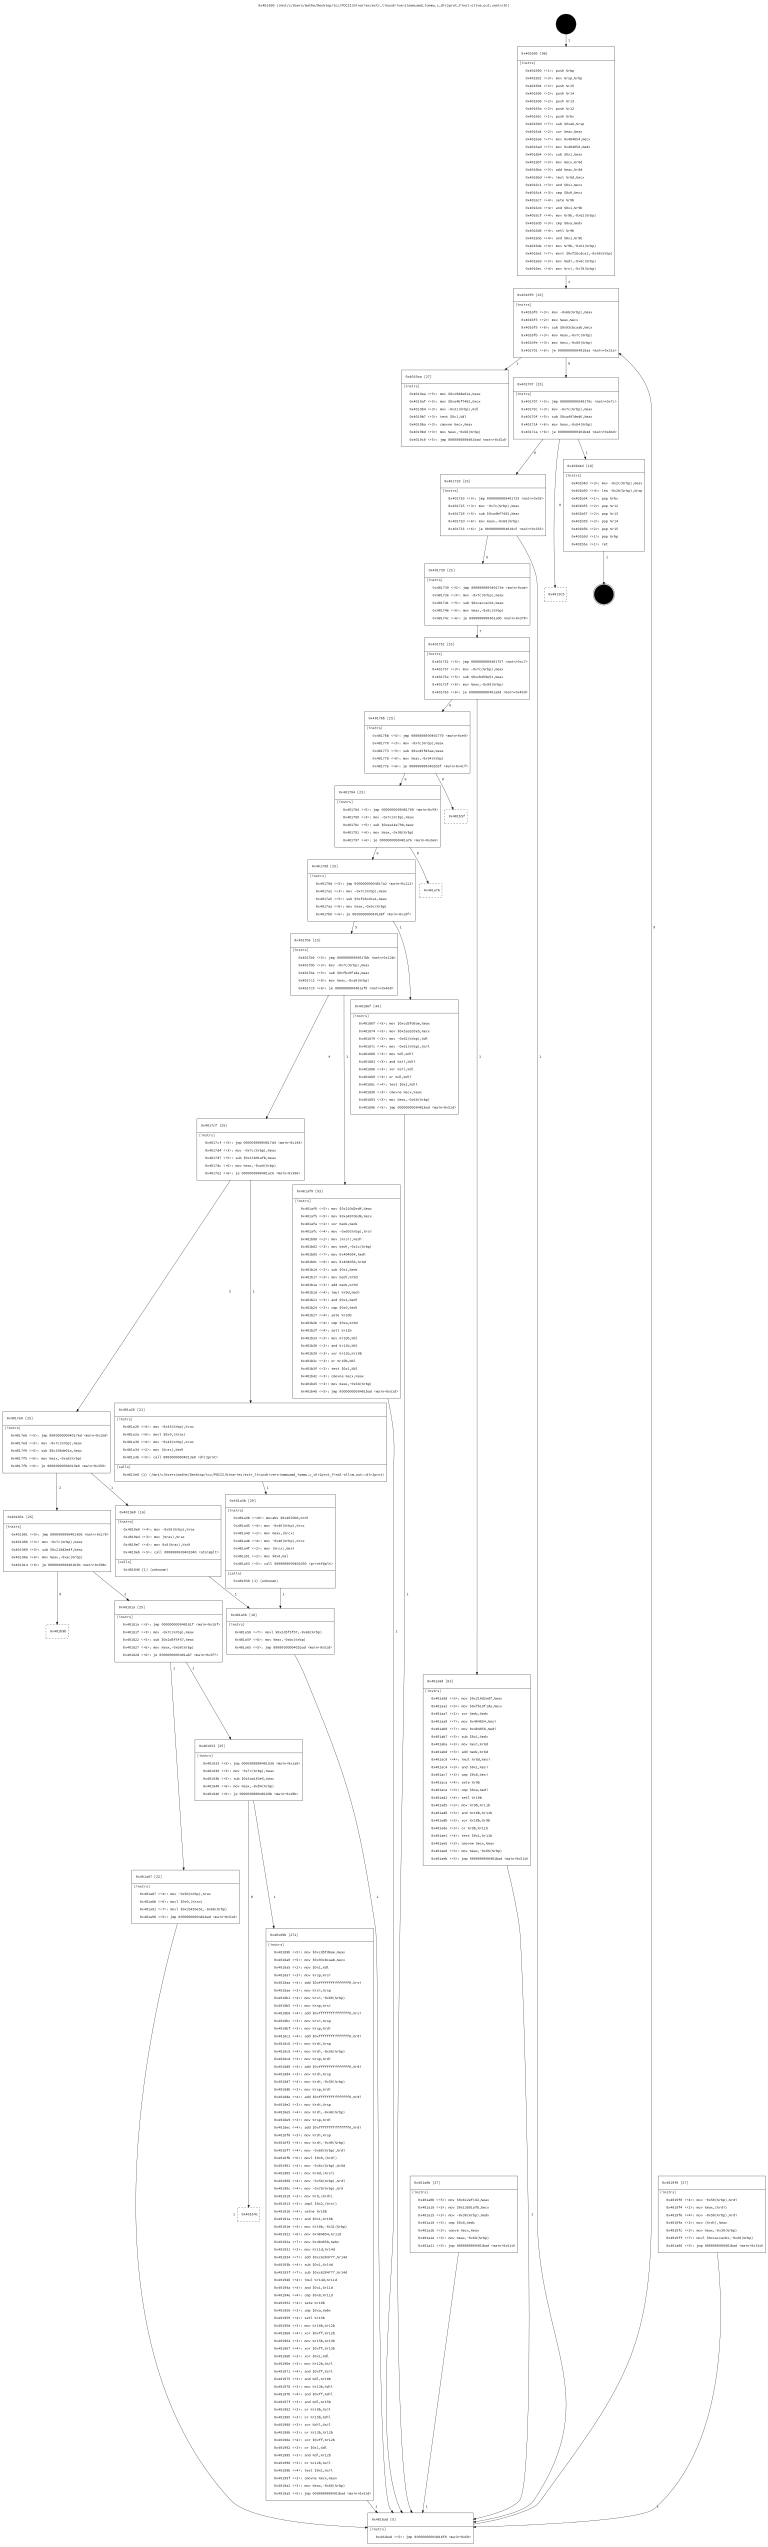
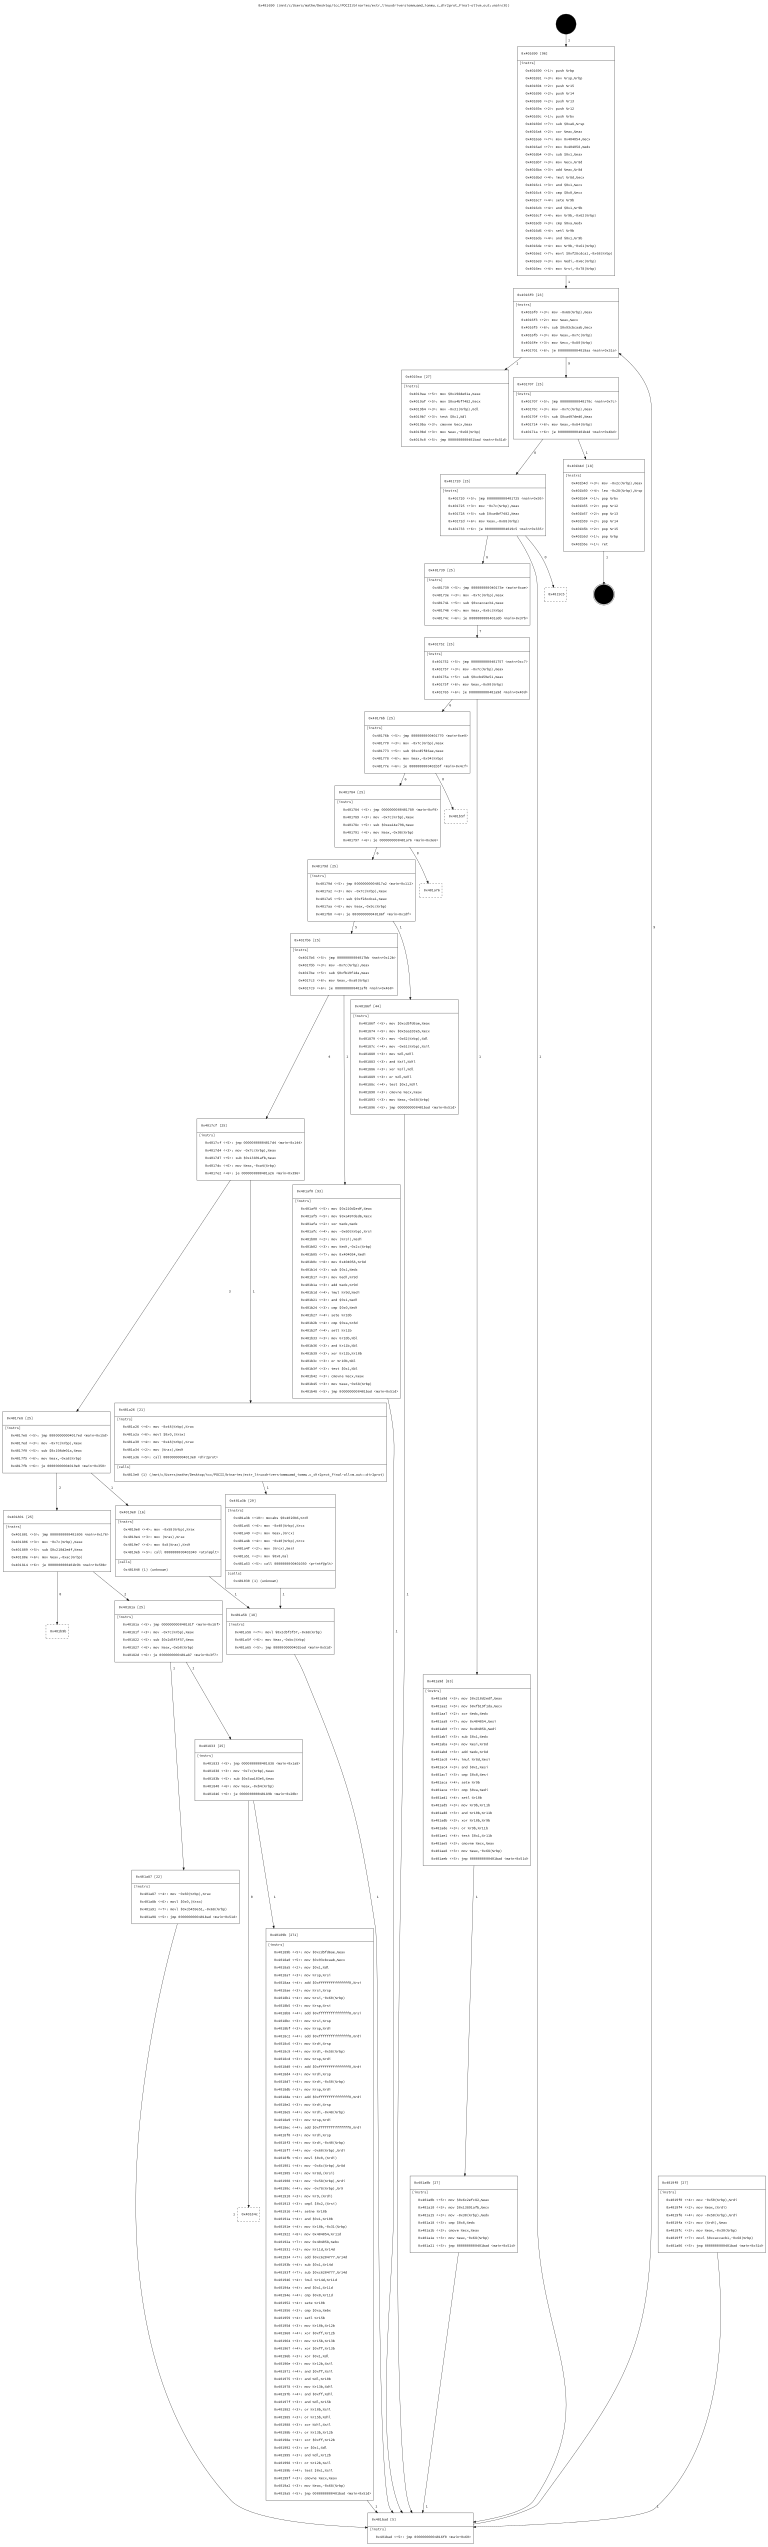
edge "0x401707 [25]" -> "0x4019c5": now "0x401720 [25]" -> "0x4019c5"
edge "0x401a9d [83]" -> "0x401bad [5]": now "0x401a9d [83]" -> "0x401a0b [27]"
